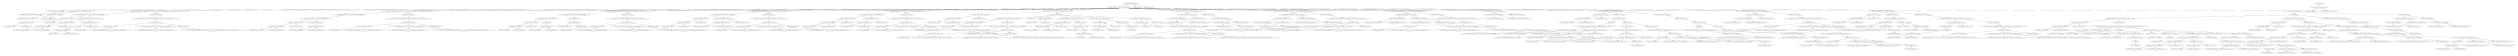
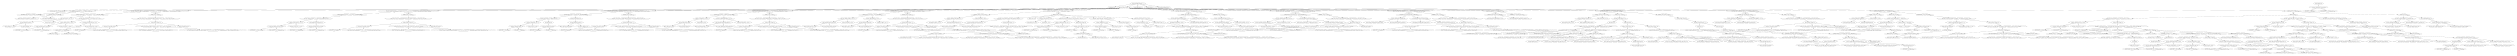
node "(METHOD_RETURN,boolean)": added
